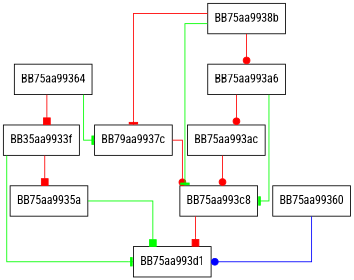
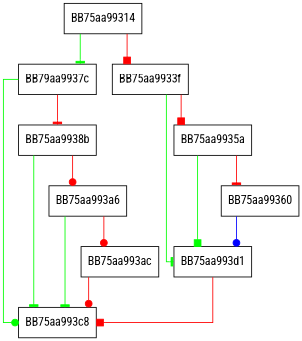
edge "BB75aa9938b" -> "BB79aa9937c": reversed
node "BB75aa99364": label "BB75aa99364" -> "BB75aa99314"
node "BB35aa9933f": label "BB35aa9933f" -> "BB75aa9933f"
edge "BB79aa9937c" -> "BB75aa993c8": color red -> green
edge "BB75aa9935a" -> "BB75aa99360": added
edge "BB75aa993c8" -> "BB75aa993d1": reversed
